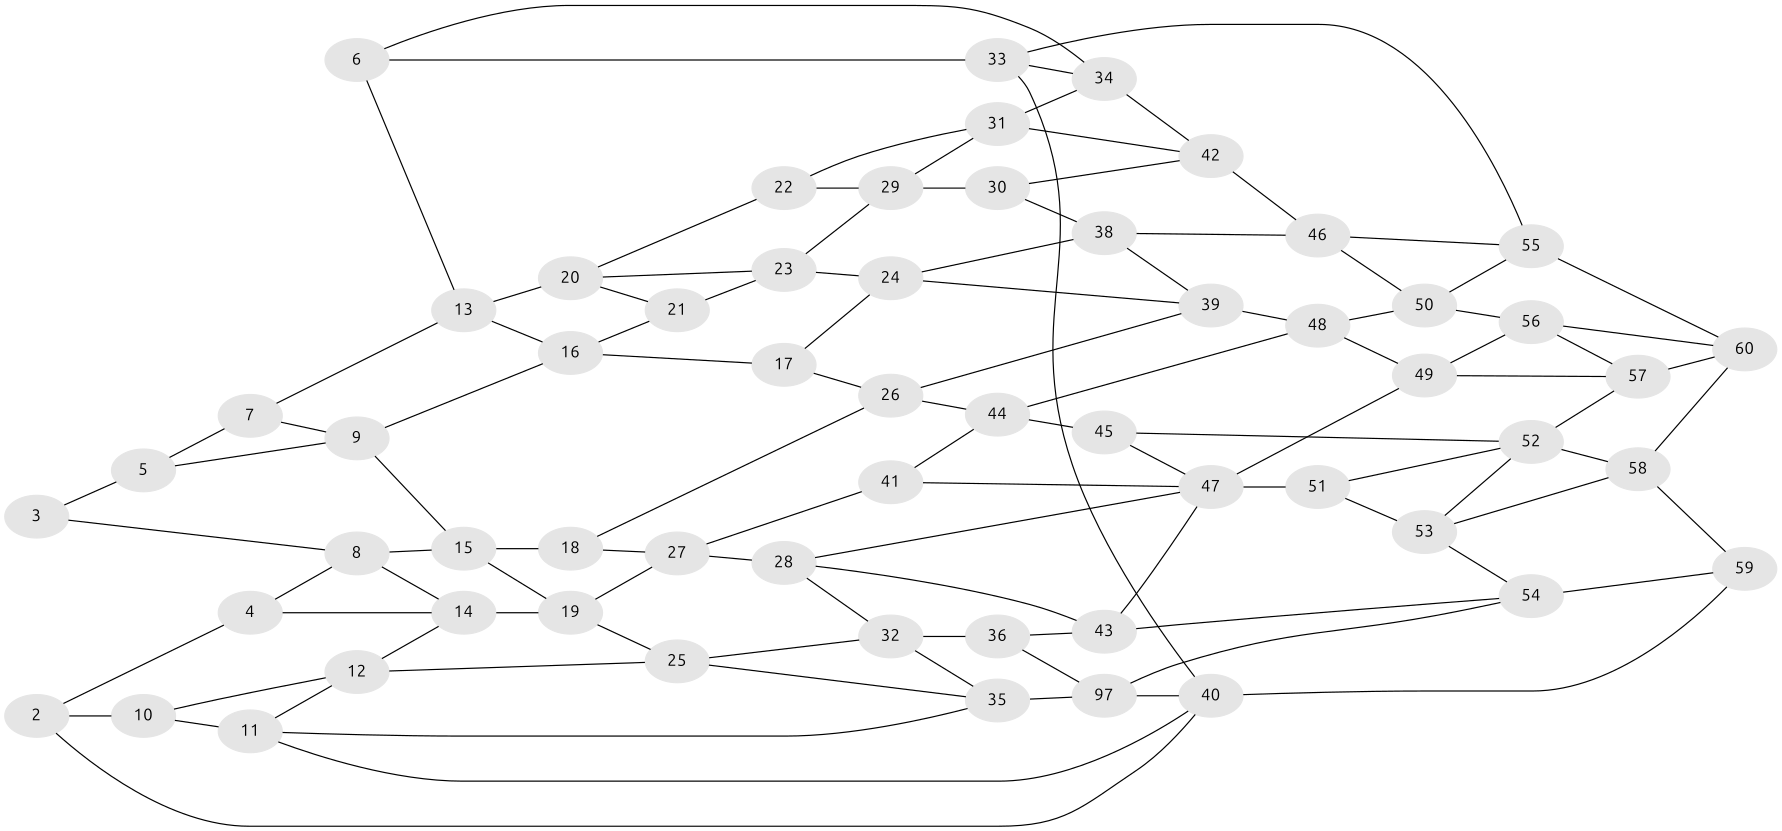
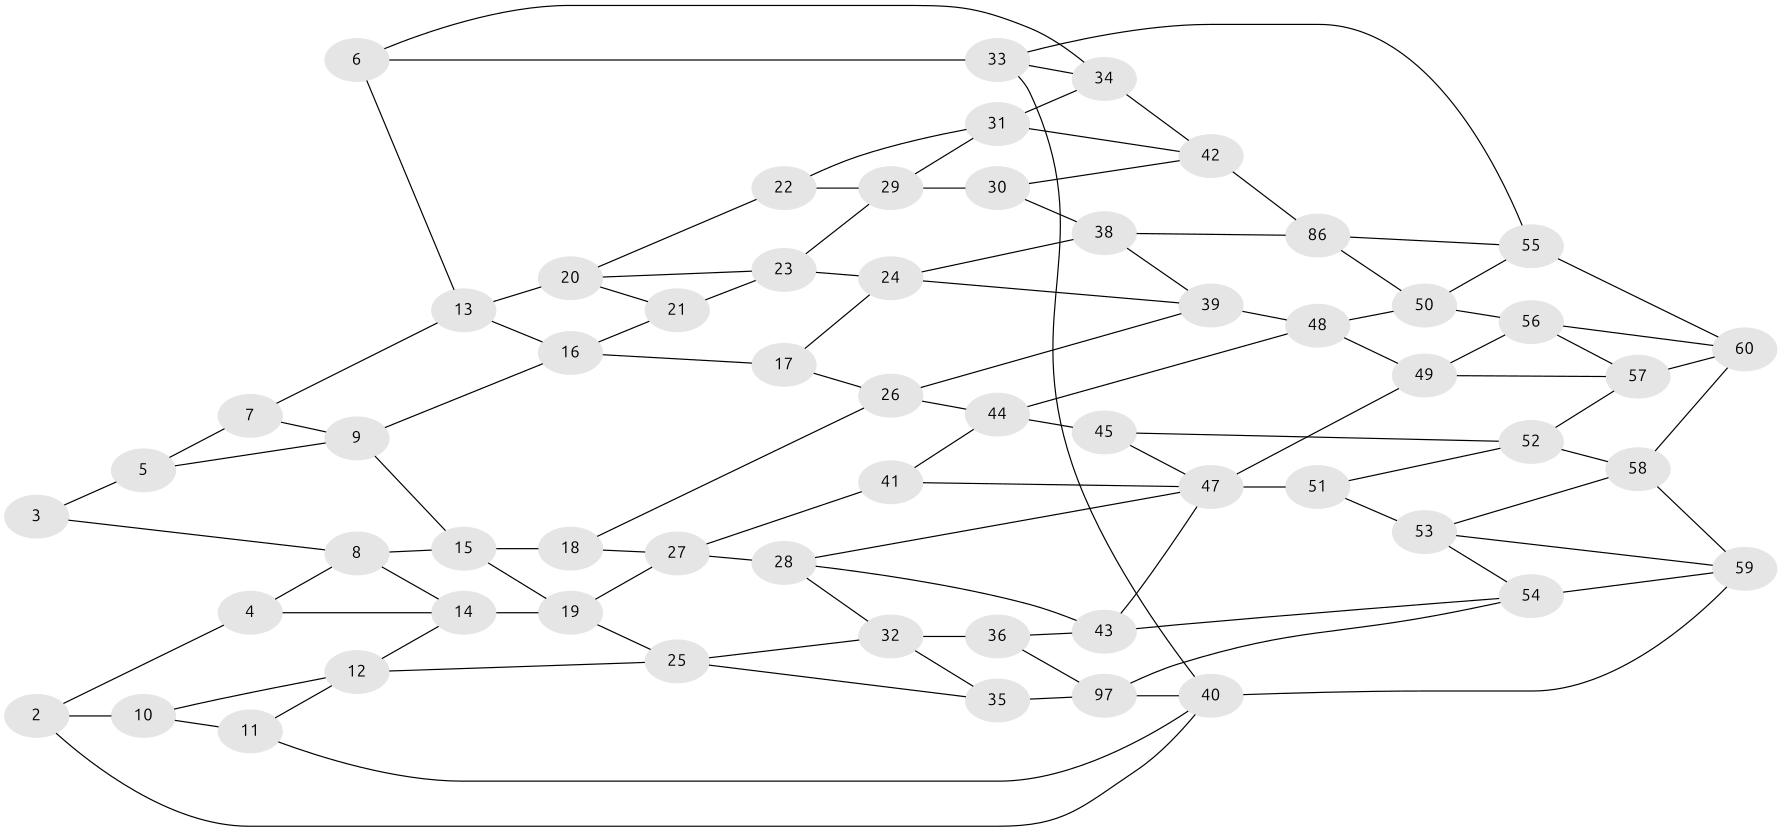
node "46": label "46" -> "86"
edge "52" -- "53": now "59" -- "53"
edge "35" -- "11": removed
